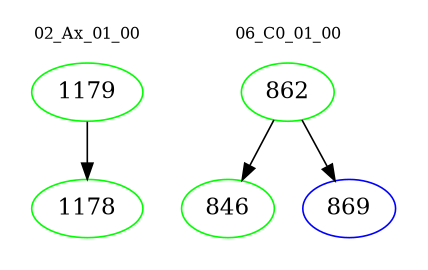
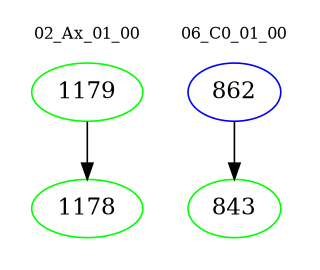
node "862": color green -> blue
node "846": label "846" -> "843"
node "869": removed
